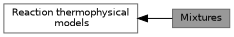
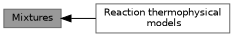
edge "Mixtures" -> "Reaction thermophysical models": reversed
